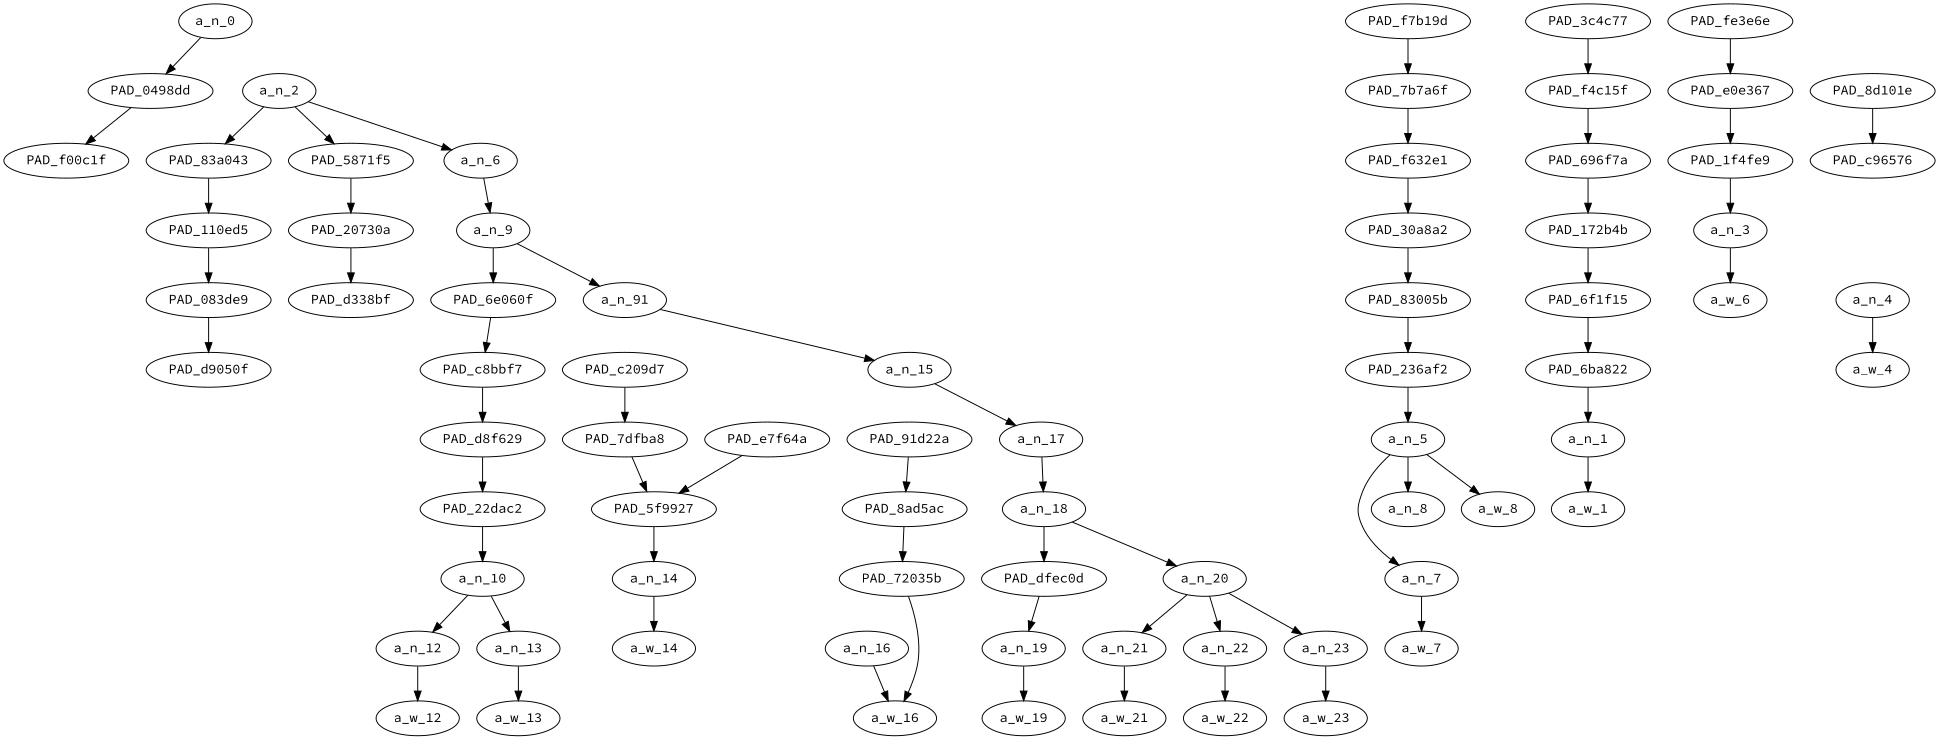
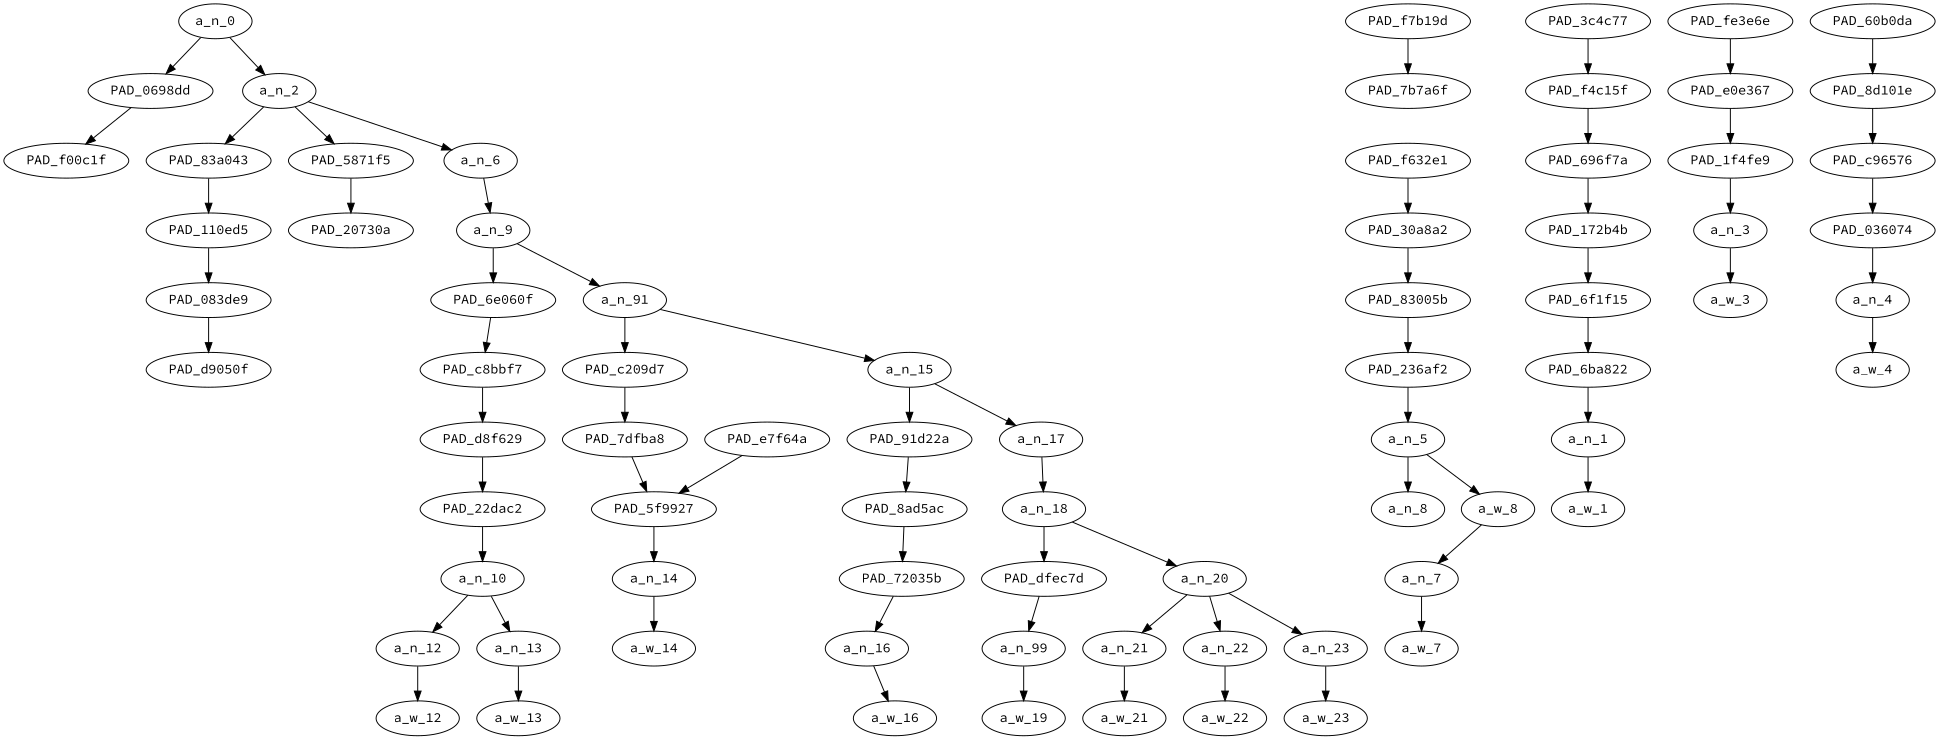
node "PAD_60b0da": added
edge "a_n_0" -> "a_n_2": added
node "PAD_0498dd": label "PAD_0498dd" -> "PAD_0698dd"
edge "PAD_7b7a6f" -> "PAD_f632e1": removed
node "PAD_036074": added
node "PAD_d338bf": removed
node "a_w_6": label "a_w_6" -> "a_w_3"
edge "a_n_91" -> "PAD_c209d7": added
edge "a_n_15" -> "PAD_91d22a": added
edge "a_n_5" -> "a_n_7": now "a_w_8" -> "a_n_7"
node "PAD_dfec0d": label "PAD_dfec0d" -> "PAD_dfec7d"
edge "PAD_72035b" -> "a_w_16": now "PAD_72035b" -> "a_n_16"
node "a_n_19": label "a_n_19" -> "a_n_99"
